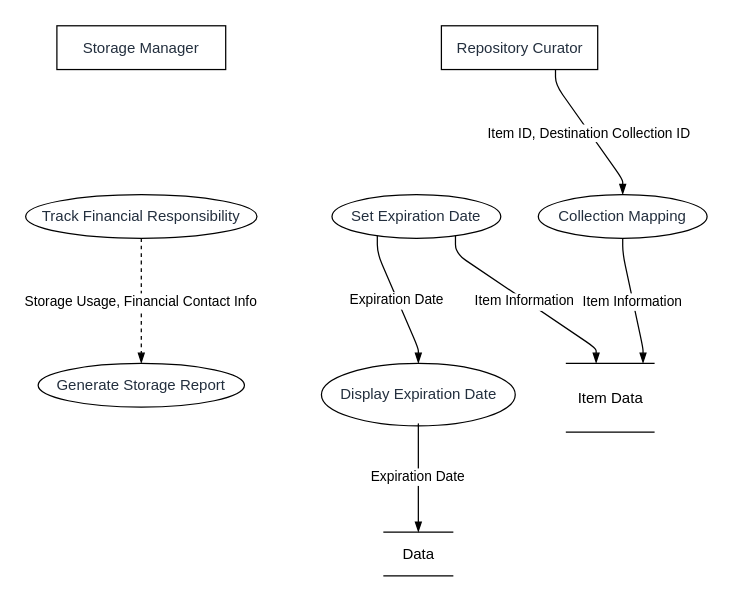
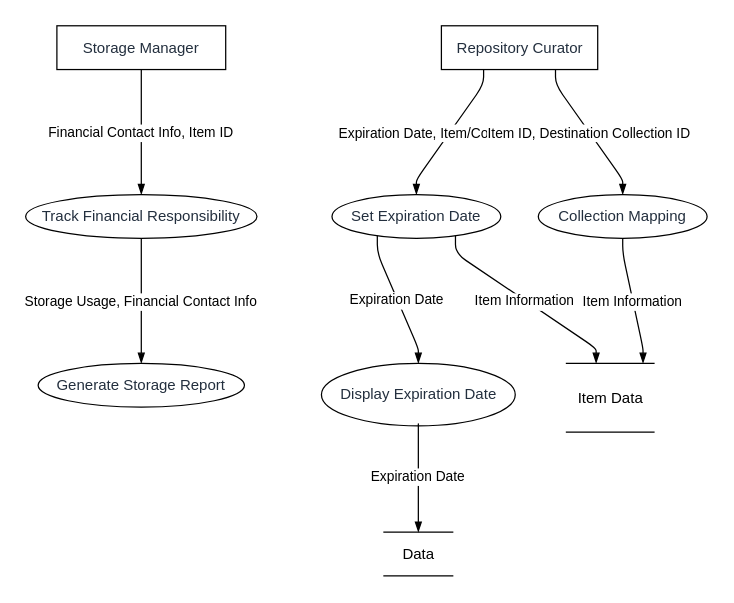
edge "Storage Manager" -> "Track Financial Responsibility": added, label "Financial Contact Info, Item ID"
edge "Repository Curator" -> "Set Expiration Date": added, label "Expiration Date, Item/Component ID"
edge "Track Financial Responsibility" -> "Generate Storage Report": style dashed -> solid
